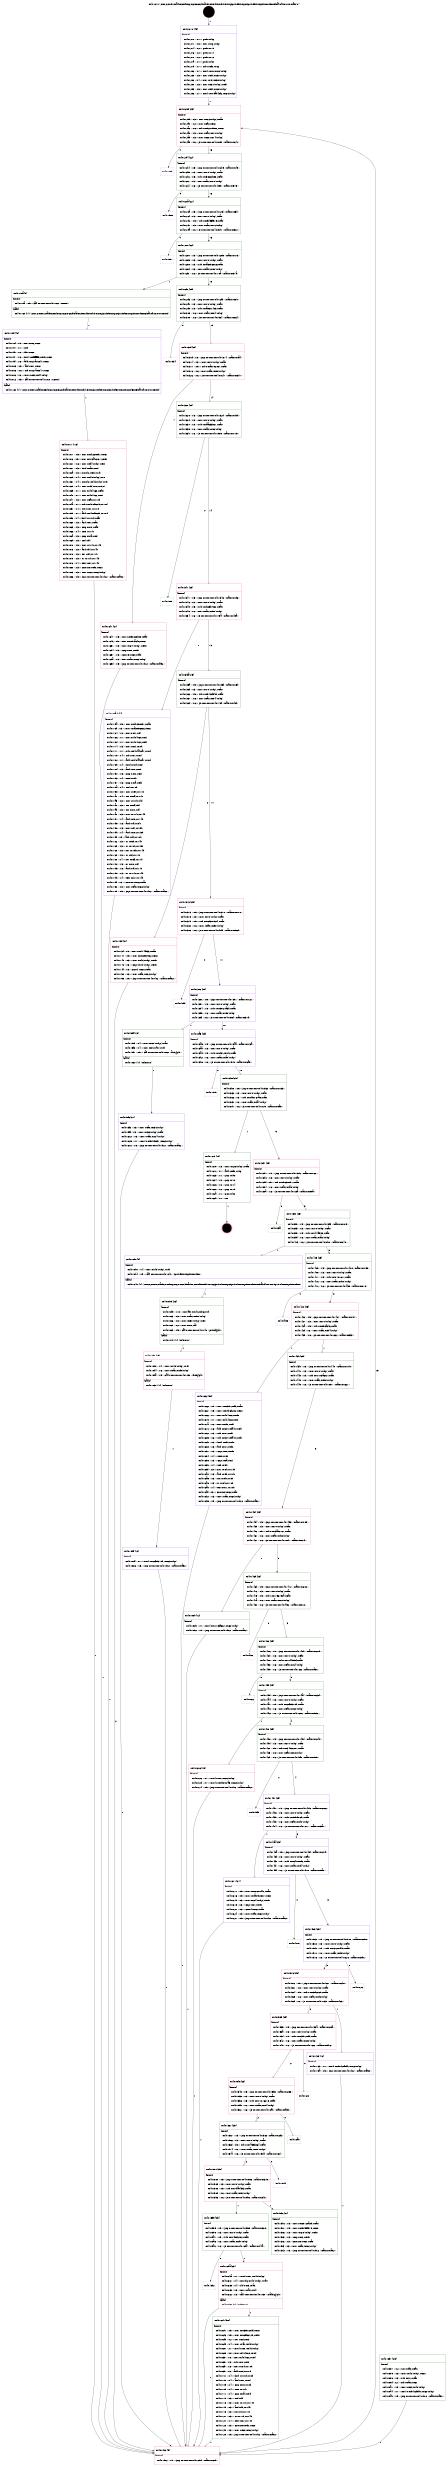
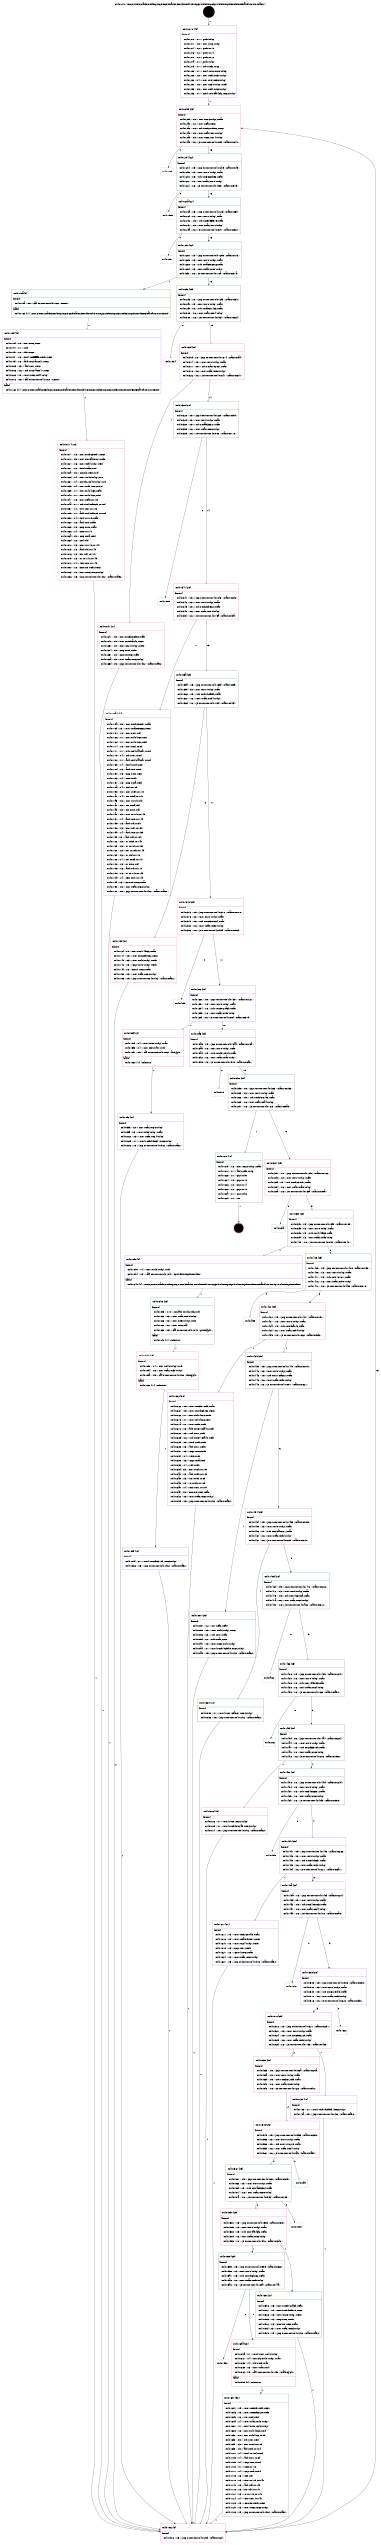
node "0x4015ef [13]": color darkgreen -> deeppink
edge "0x40143b [25]" -> "0x401897 [25]": added, label "1"
node "0x401c2c": removed
edge "0x4016ba [23]" -> "0x401d02 [5]": now "0x4015bc [27]" -> "0x401d02 [5]"
